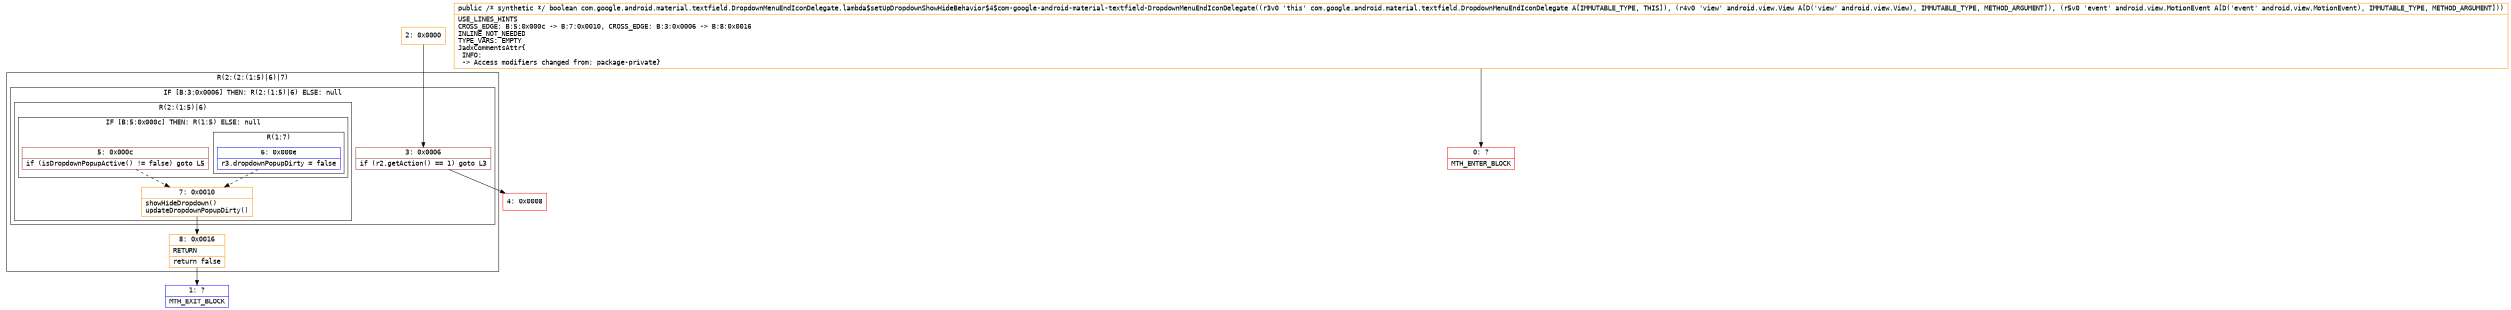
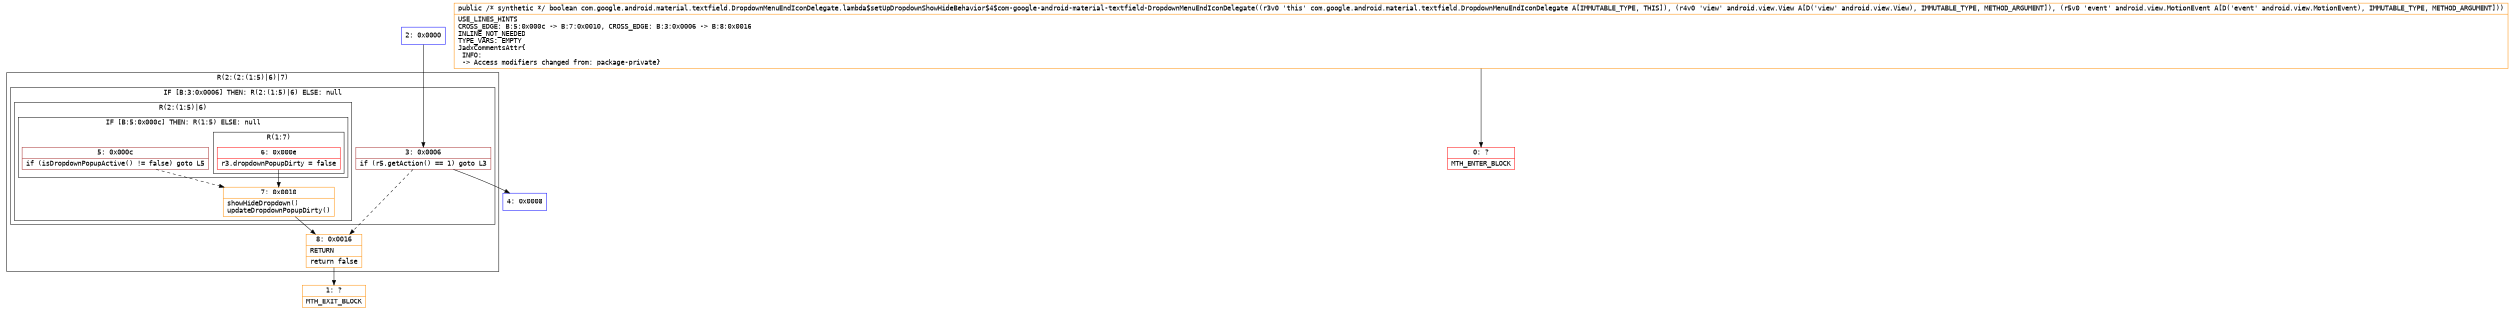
node "2: 0x0000": color darkorange -> blue
node "6: 0x000e": color blue -> red
node "3: 0x0006": text "if (r2.getAction() == 1) goto L3" -> "if (r5.getAction() == 1) goto L3"
edge "6: 0x000e" -> "7: 0x0010": style dashed -> solid
edge "3: 0x0006" -> "8: 0x0016": added
node "4: 0x0008": color red -> blue
node "1: ?": color blue -> darkorange
